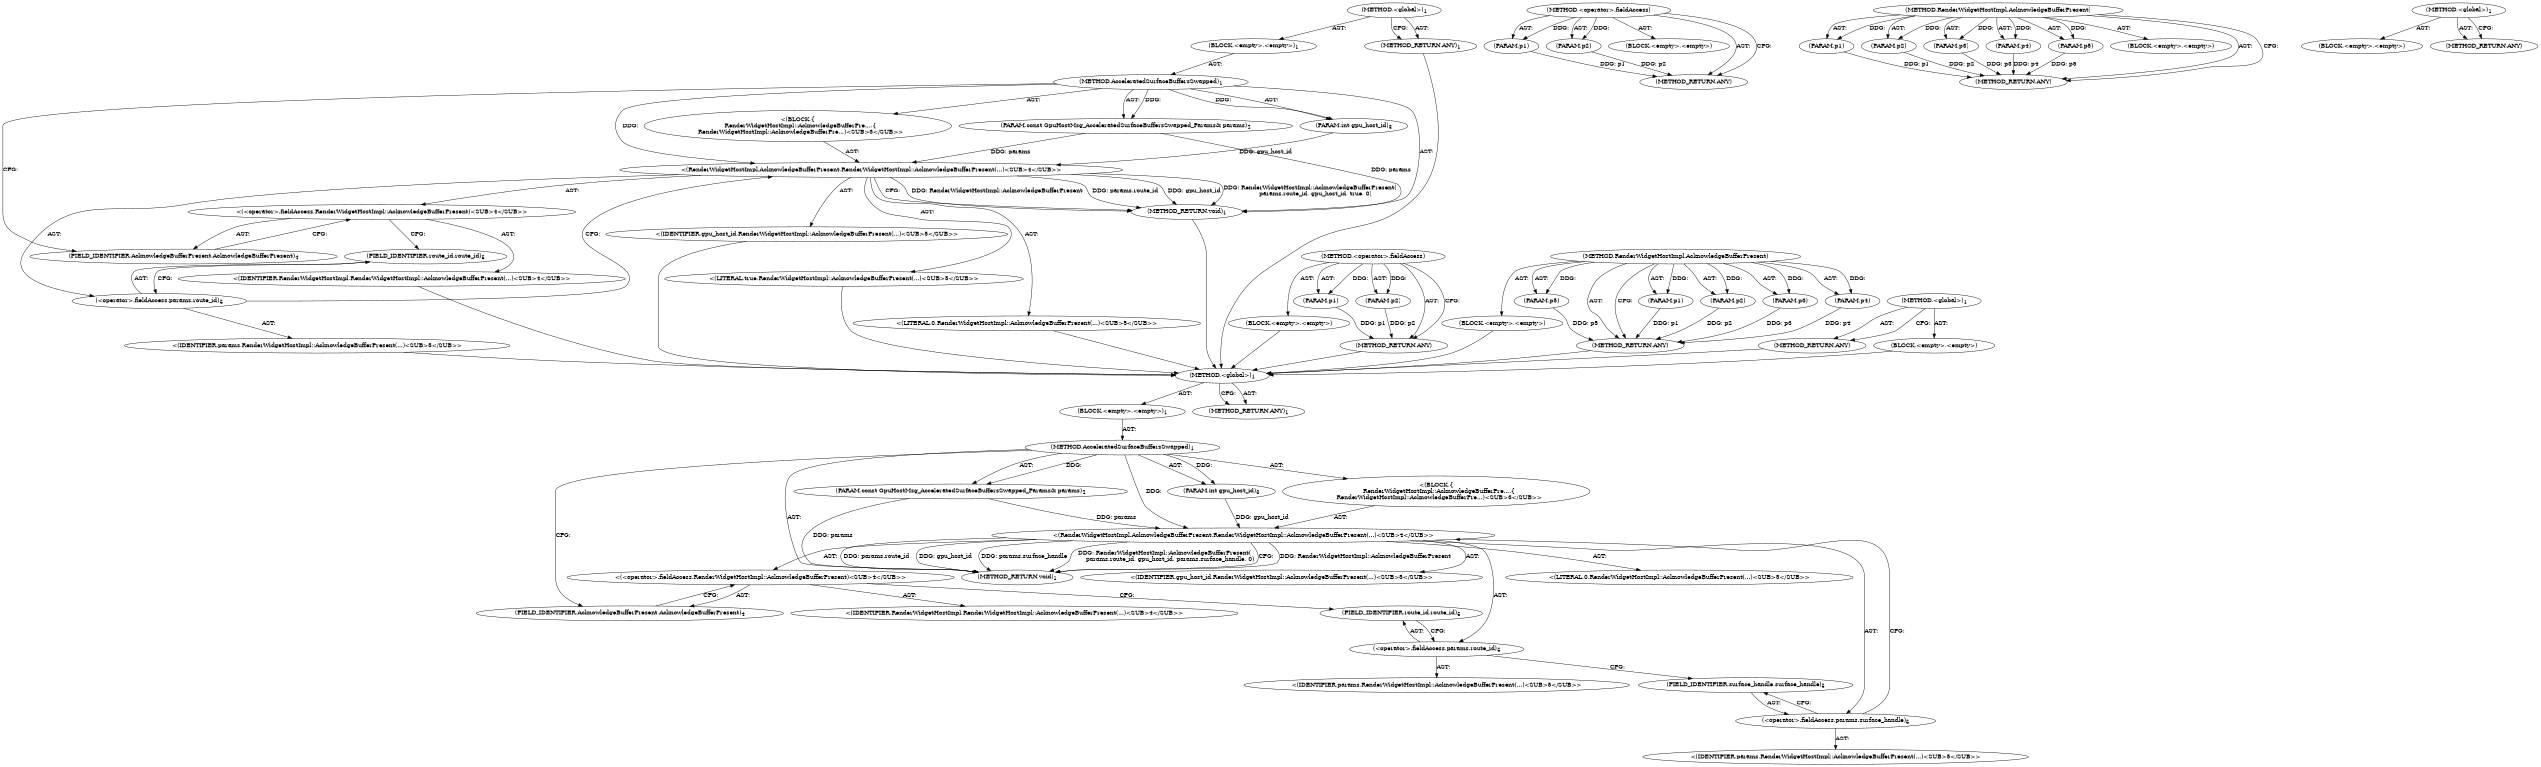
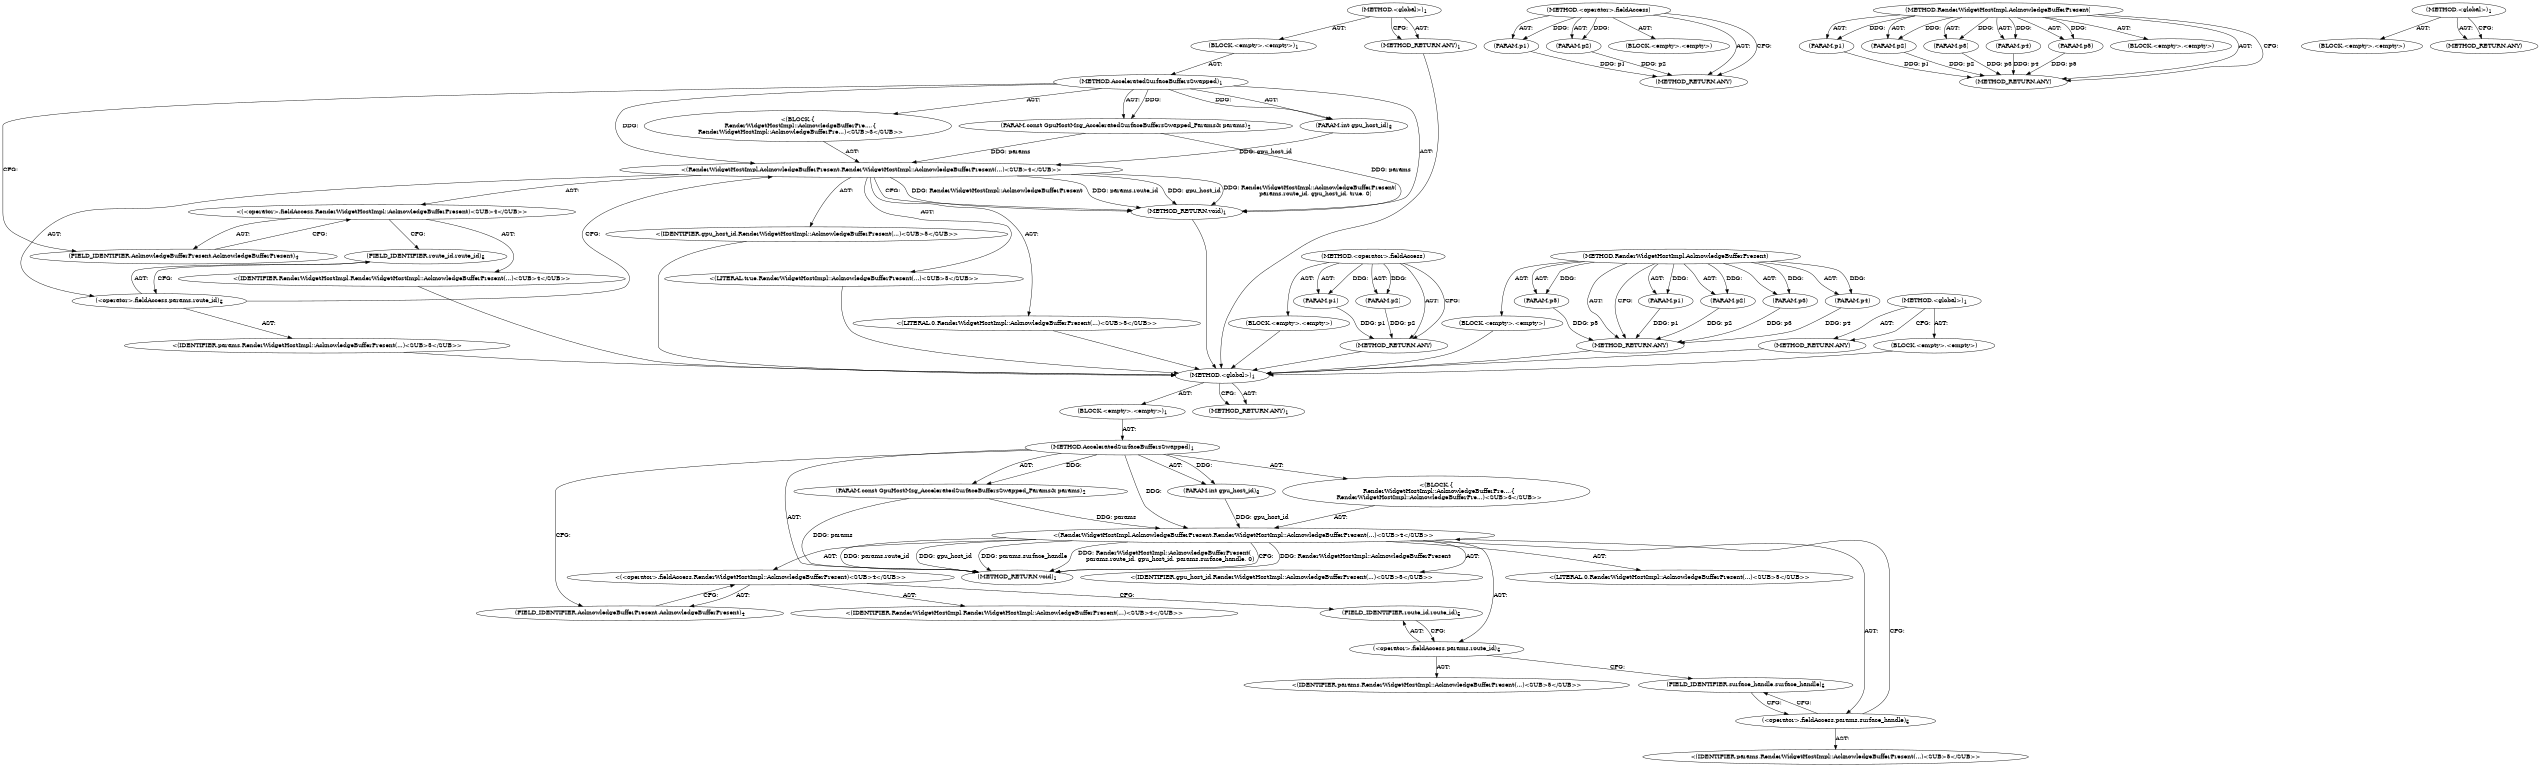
edge "(FIELD_IDENTIFIER,surface_handle,surface_handle)" -> "(<operator>.fieldAccess,params.surface_handle)": label "AST: " -> "CFG: "
